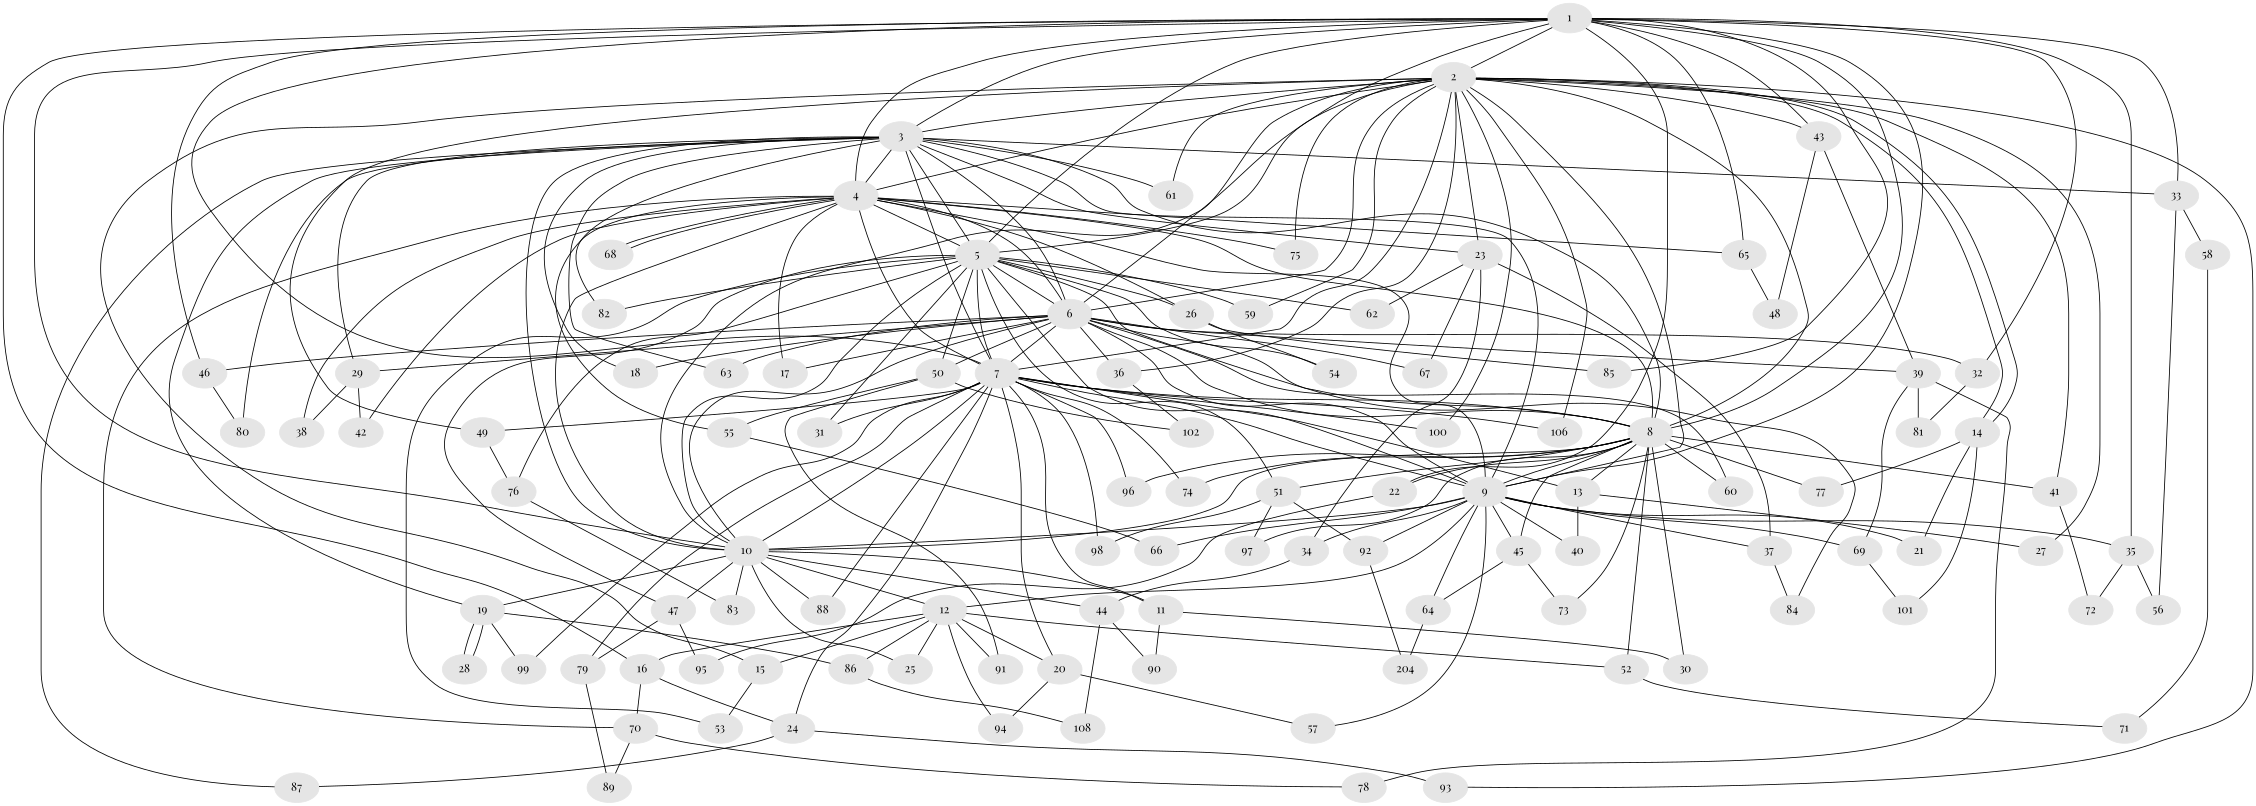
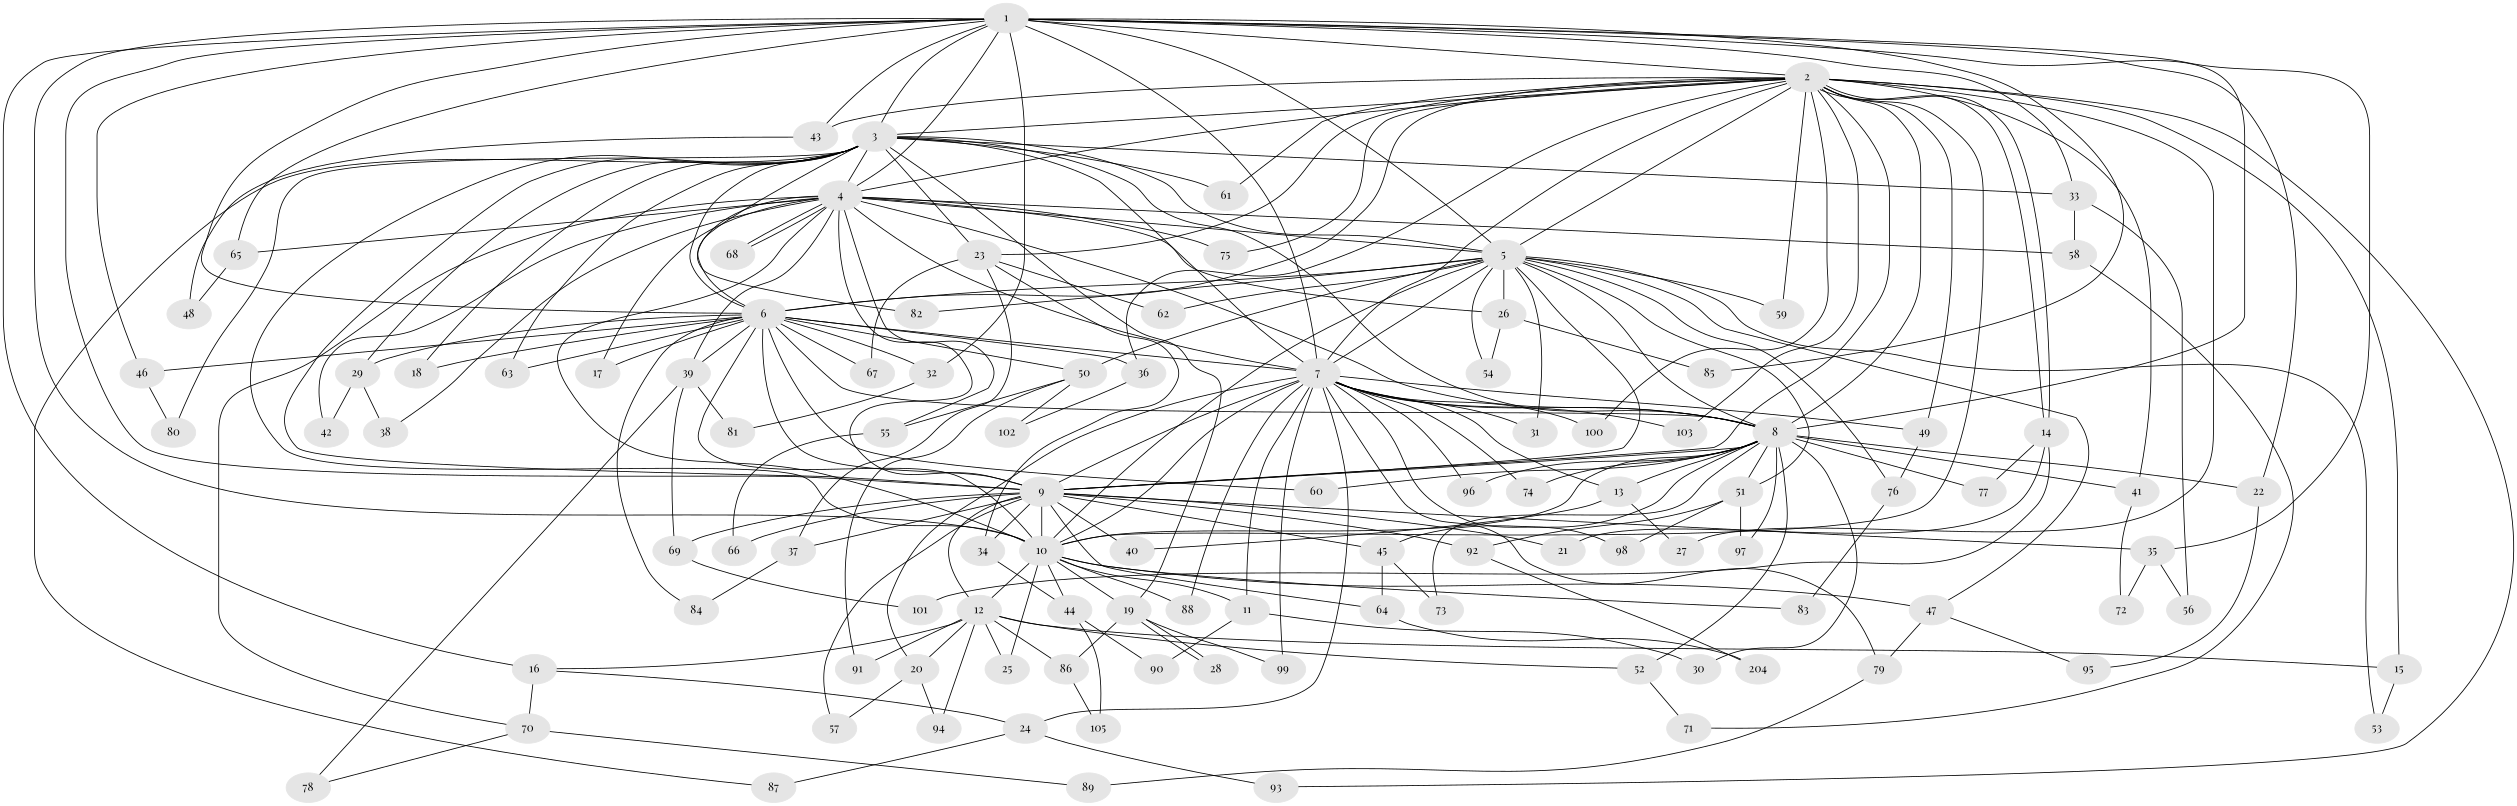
edge "4" -- "58": added
edge "43" -- "39": now "4" -- "39"
node "106": label "106" -> "103"
node "108": label "108" -> "105"
